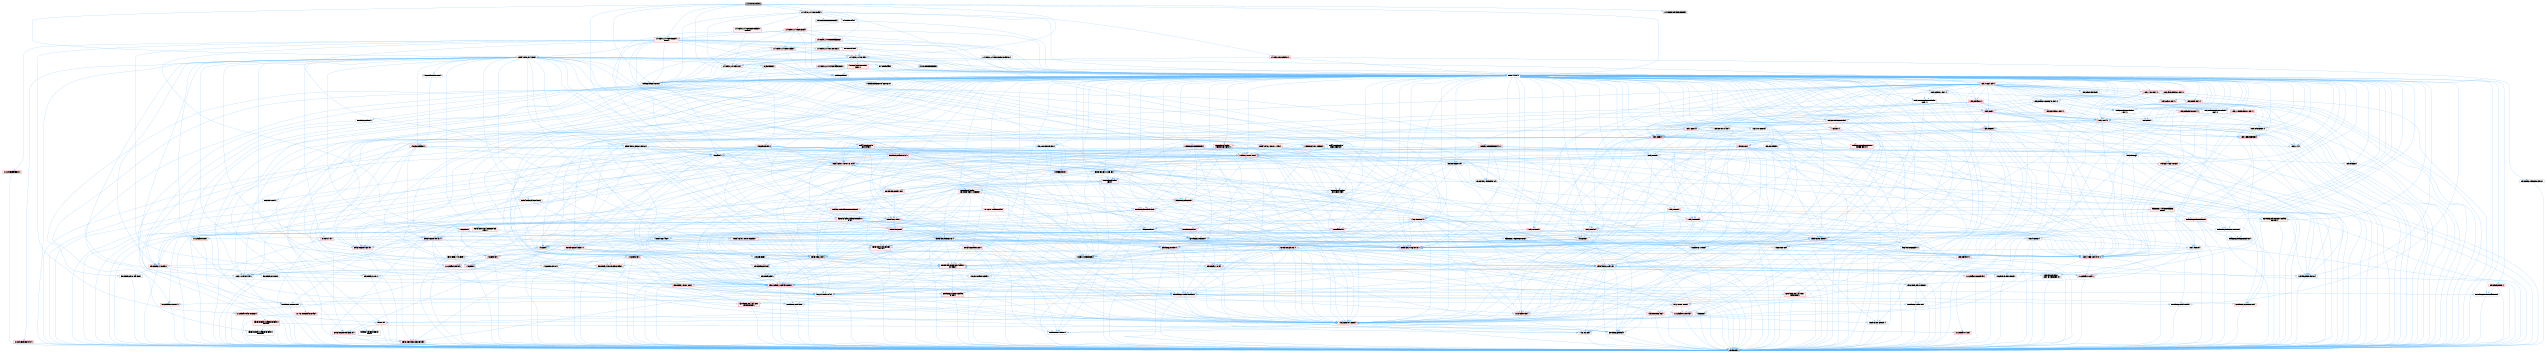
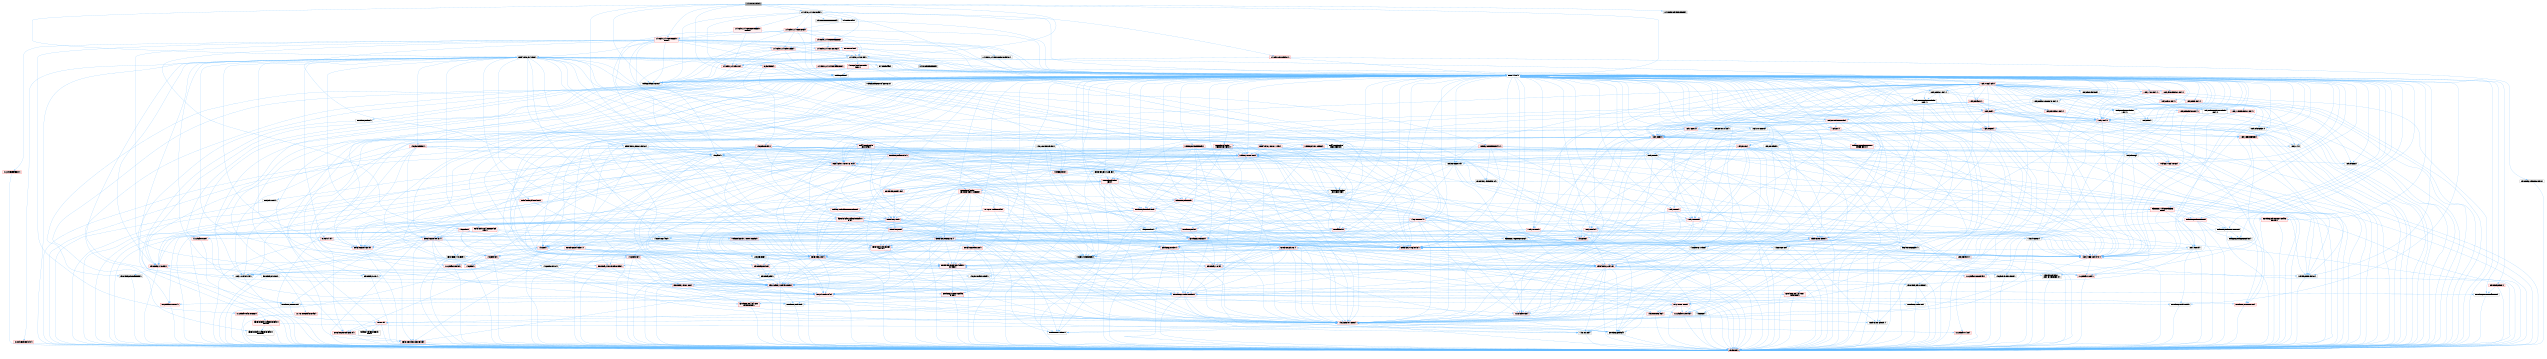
node "Misc/PackageSegment.h": removed
node "Serialization/MemoryReader.h": label "Serialization/MemoryReader.h" -> "UObjectHierarchy/MemoryReader.h"
node "Templates/RemoveExtent.h": label "Templates/RemoveExtent.h" -> "Templates/ScriptDelegates.h"
